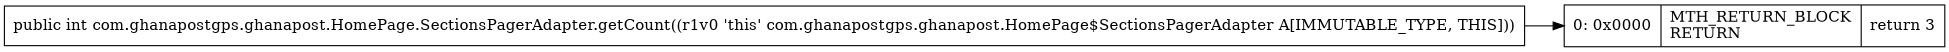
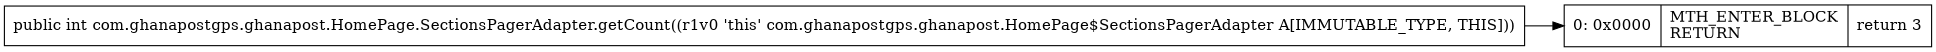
node "0: 0x0000": text "MTH_RETURN_BLOCK" -> "MTH_ENTER_BLOCK"
